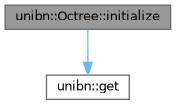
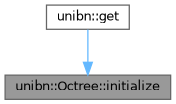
edge "unibn::Octree::initialize" -> "unibn::get": reversed
